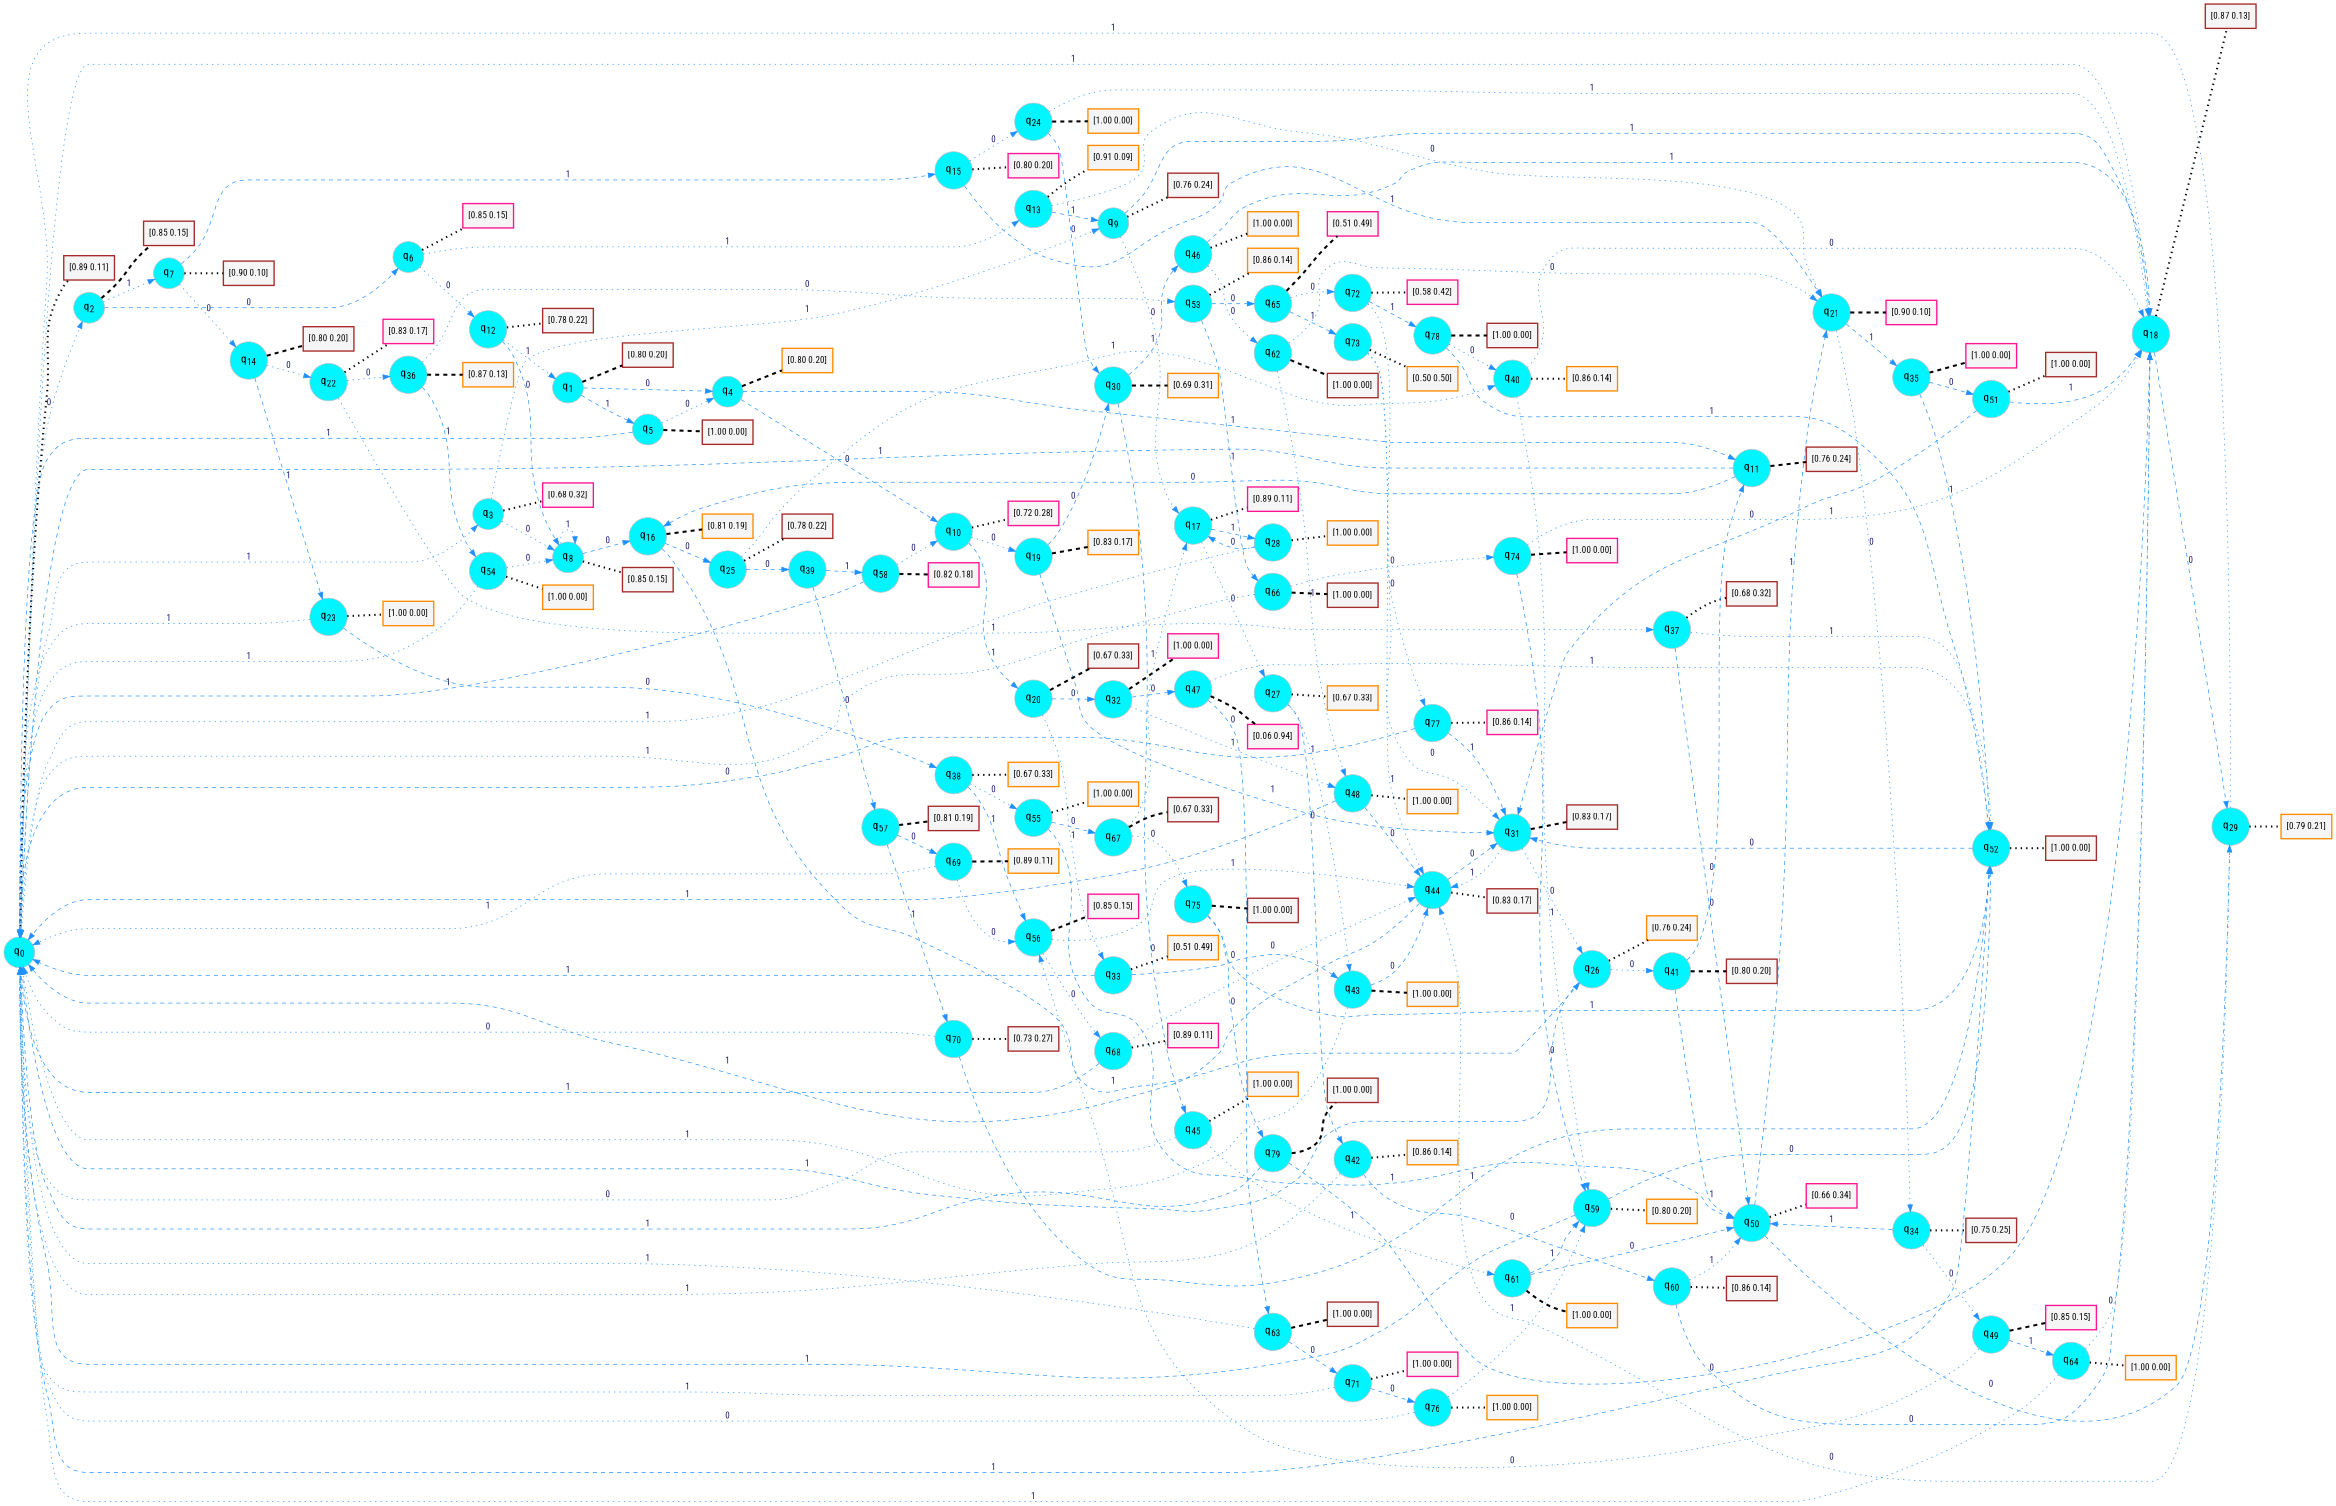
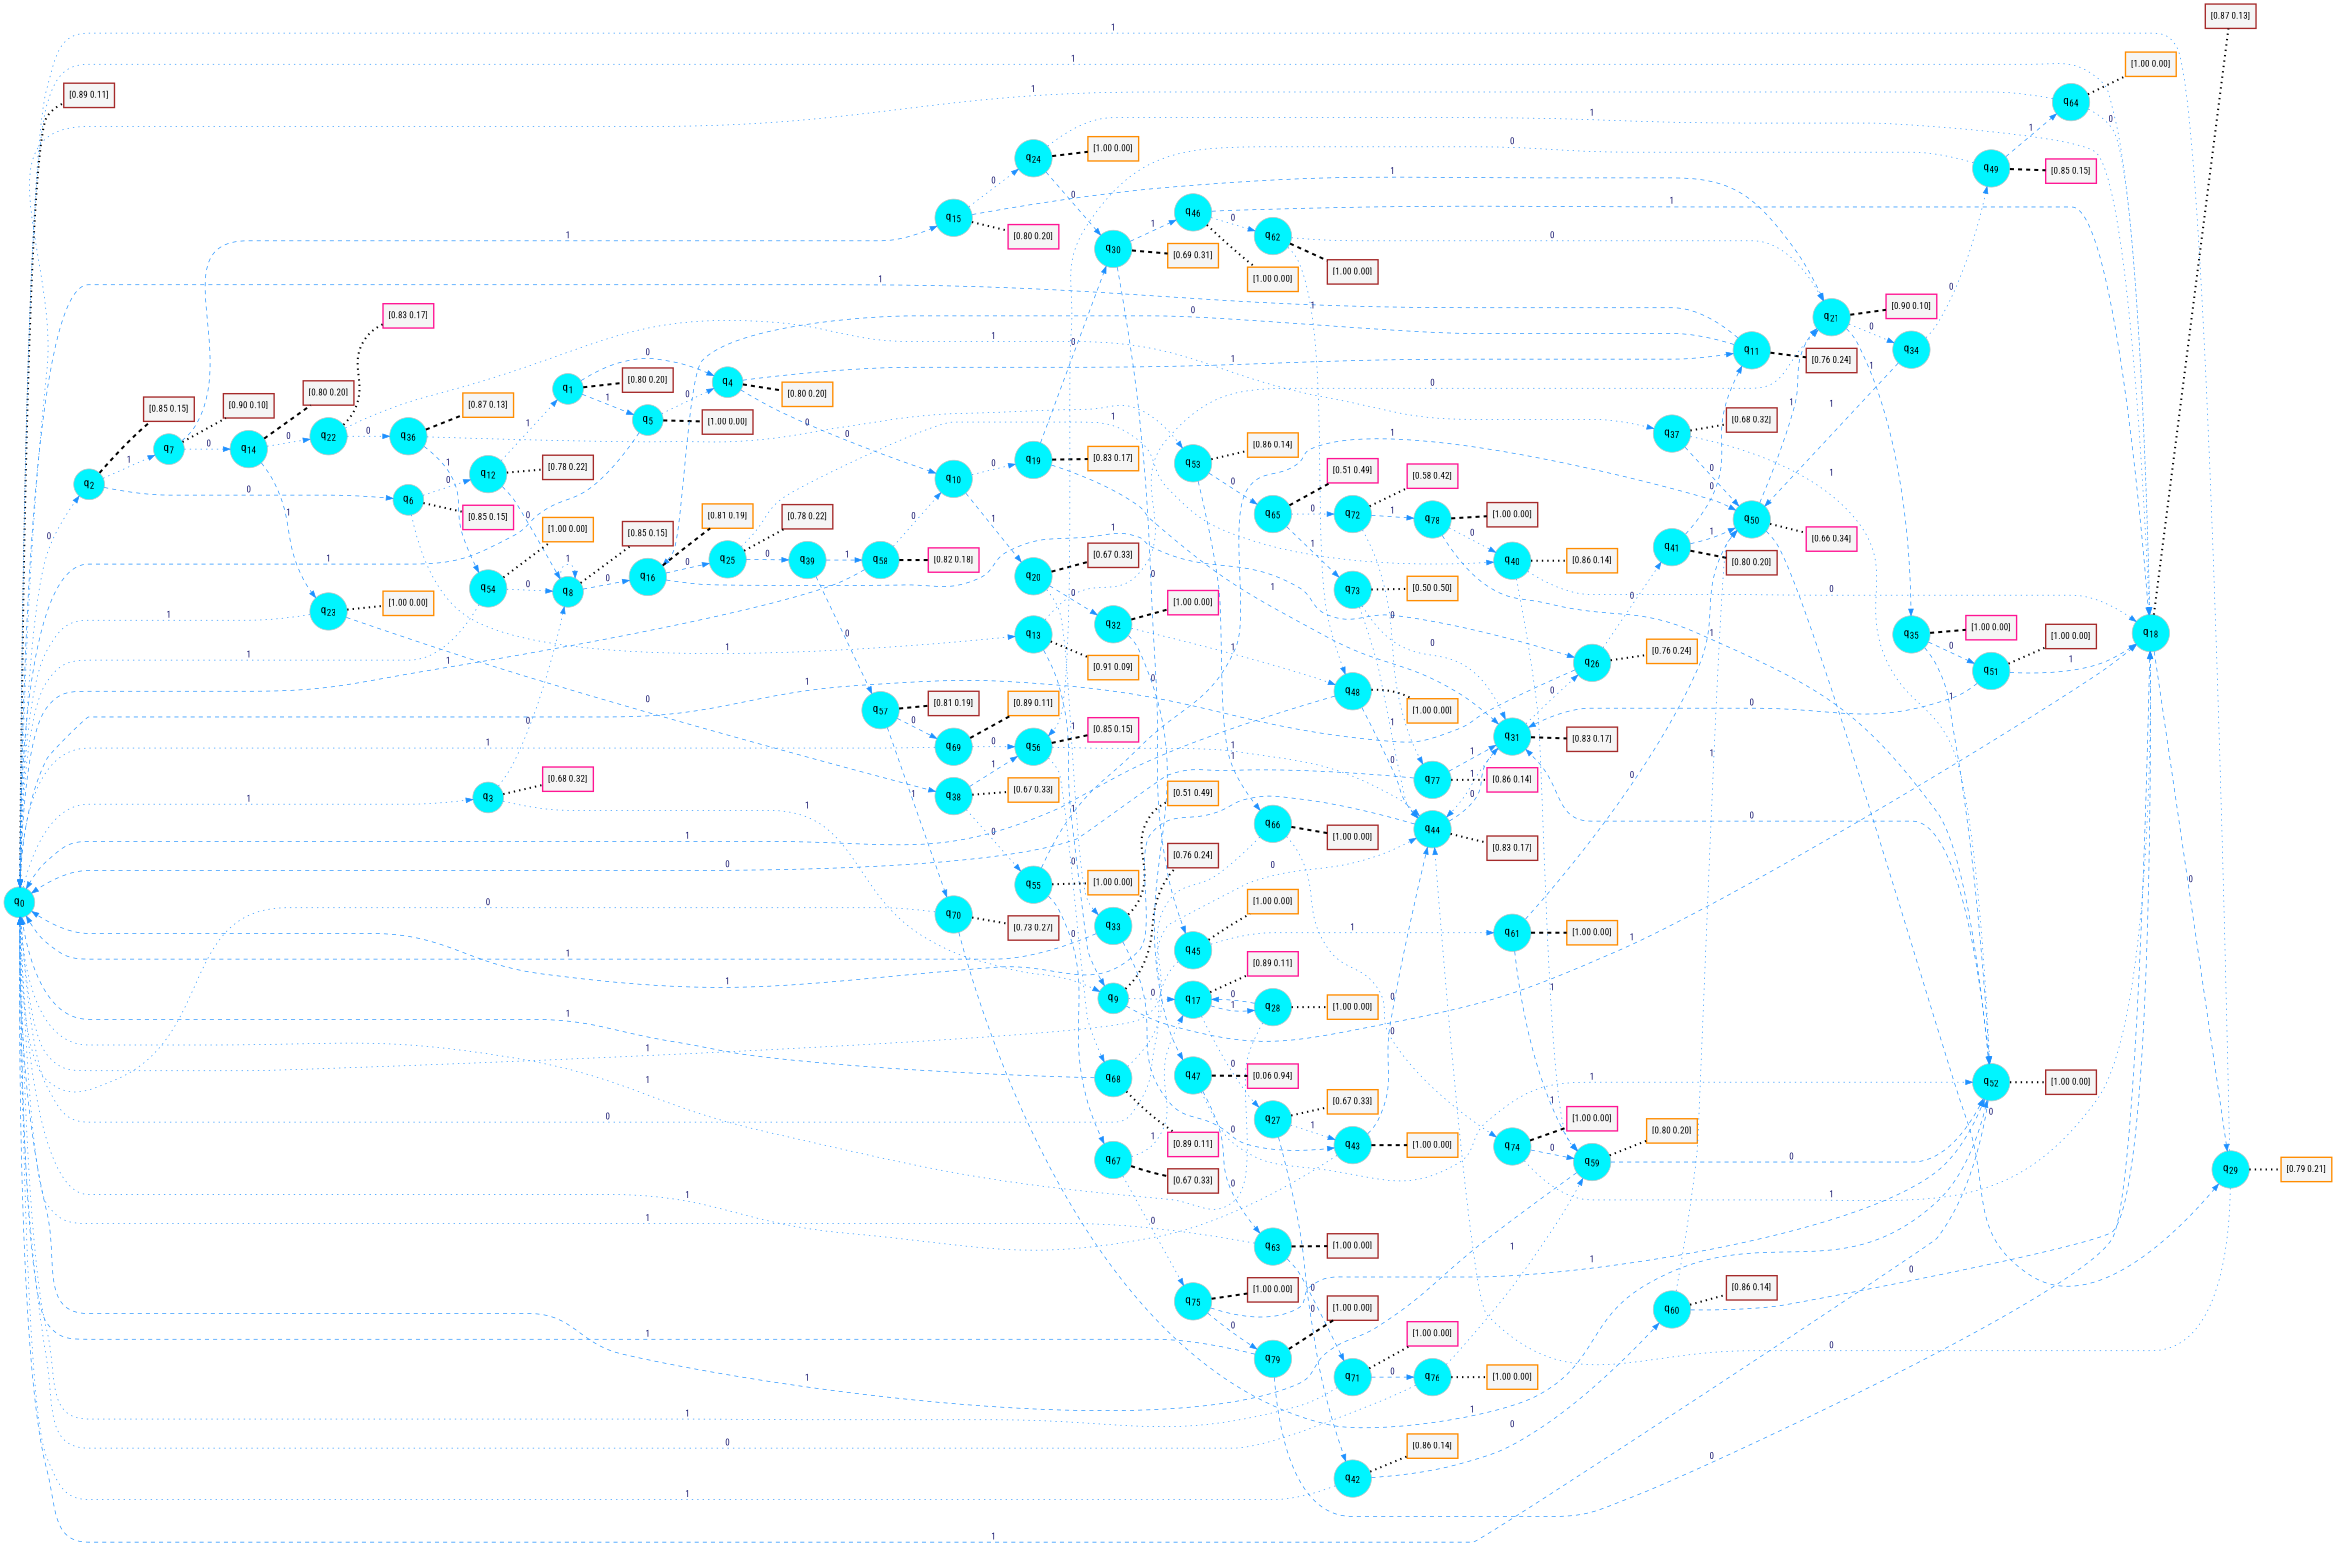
node "[0.72 0.28]": removed
node "[0.75 0.25]": removed
